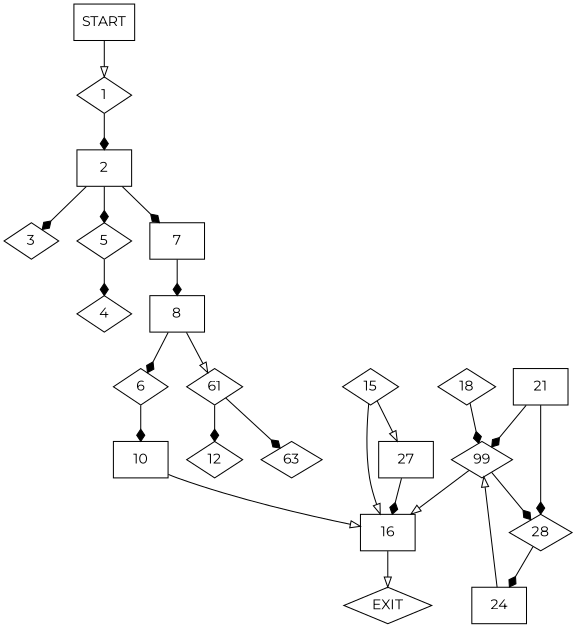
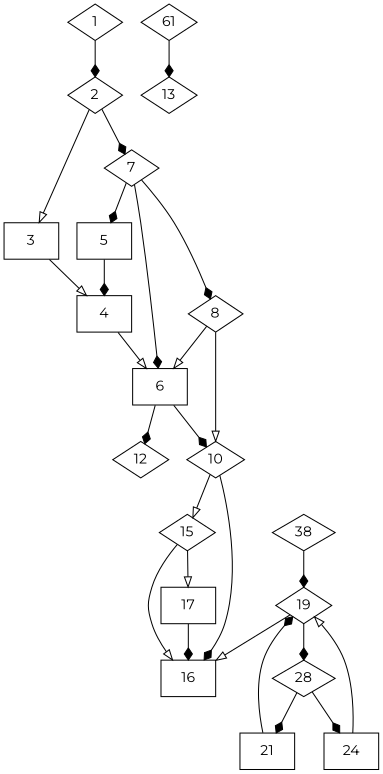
node "START": removed
node "2": shape box -> diamond
edge "2" -> "5": now "7" -> "5"
edge "2" -> "3": arrowhead diamond -> onormal
node "3": shape diamond -> box
node "5": shape diamond -> box
node "7": shape box -> diamond
edge "7" -> "6": added
edge "3" -> "4": added
node "4": shape diamond -> box
node "8": shape box -> diamond
edge "4" -> "6": added
edge "8" -> "6": arrowhead diamond -> onormal
edge "8" -> "61": now "8" -> "10"
node "6": shape diamond -> box
node "18": label "18" -> "38"
edge "61" -> "12": now "6" -> "12"
edge "21" -> "28": reversed
node "10": shape box -> diamond
node "63": label "63" -> "13"
node "27": label "27" -> "17"
node "99": label "99" -> "19"
edge "10" -> "15": added
edge "10" -> "16": arrowhead onormal -> diamond
node "EXIT": removed
